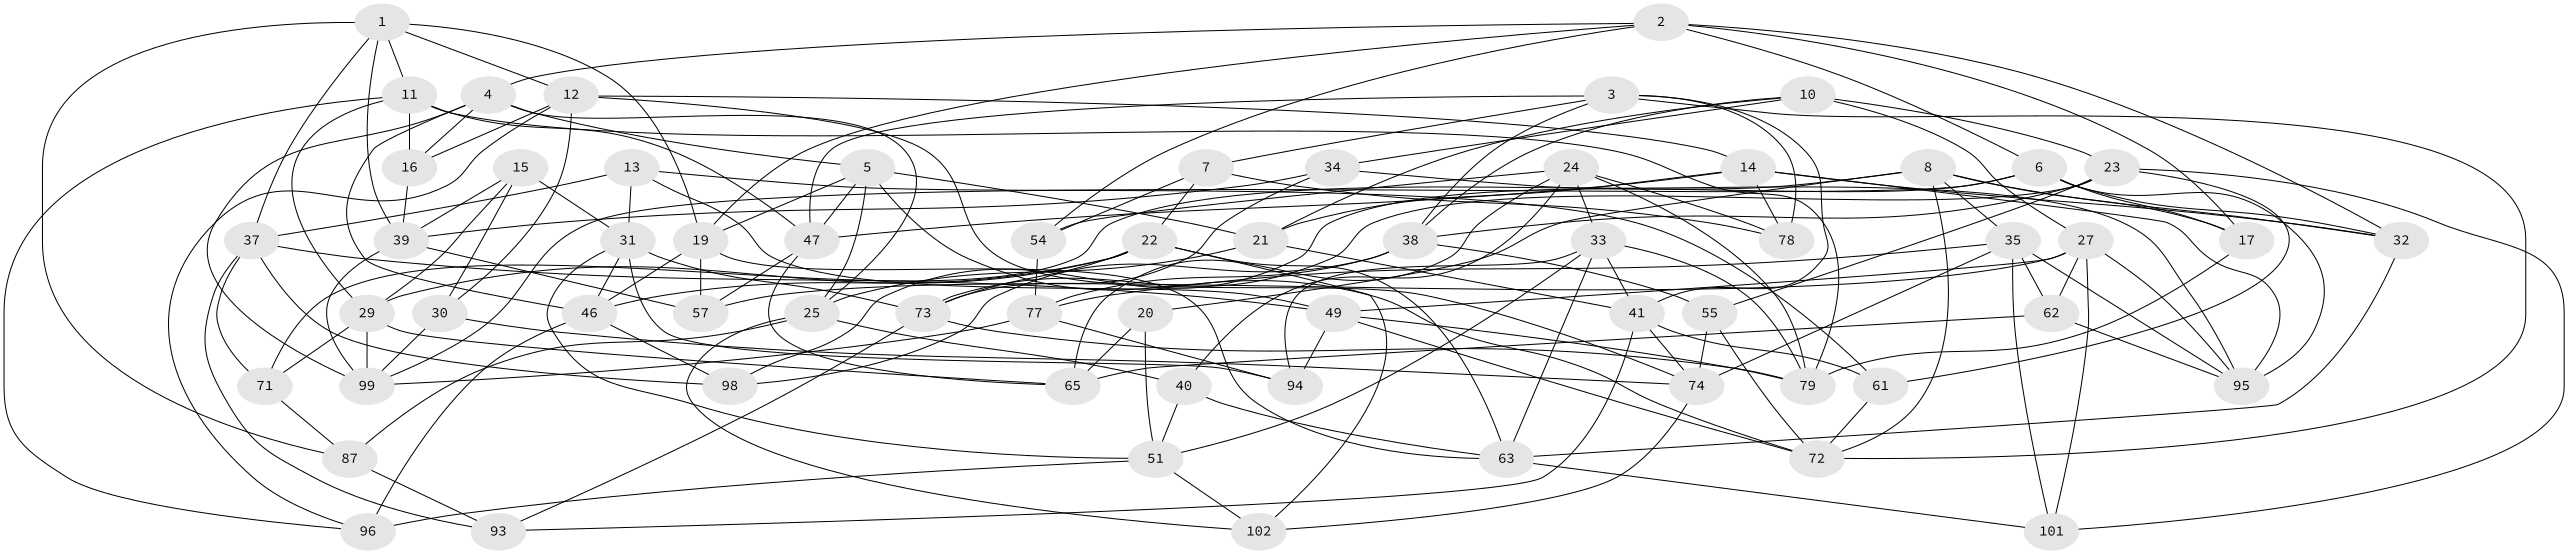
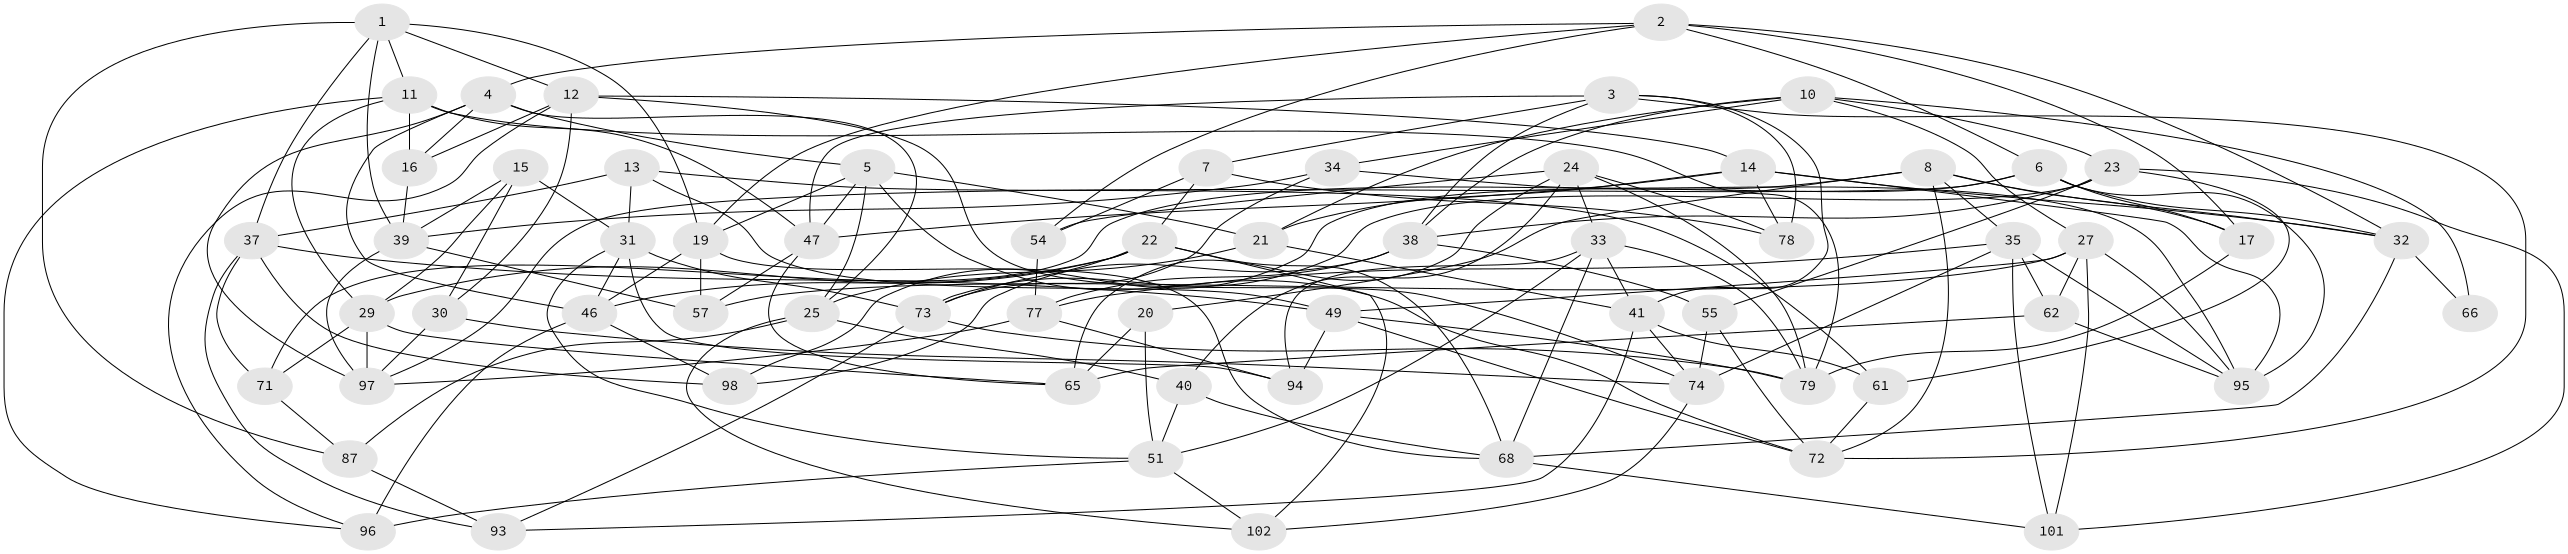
node "66": added
node "99": label "99" -> "97"
node "63": label "63" -> "68"
